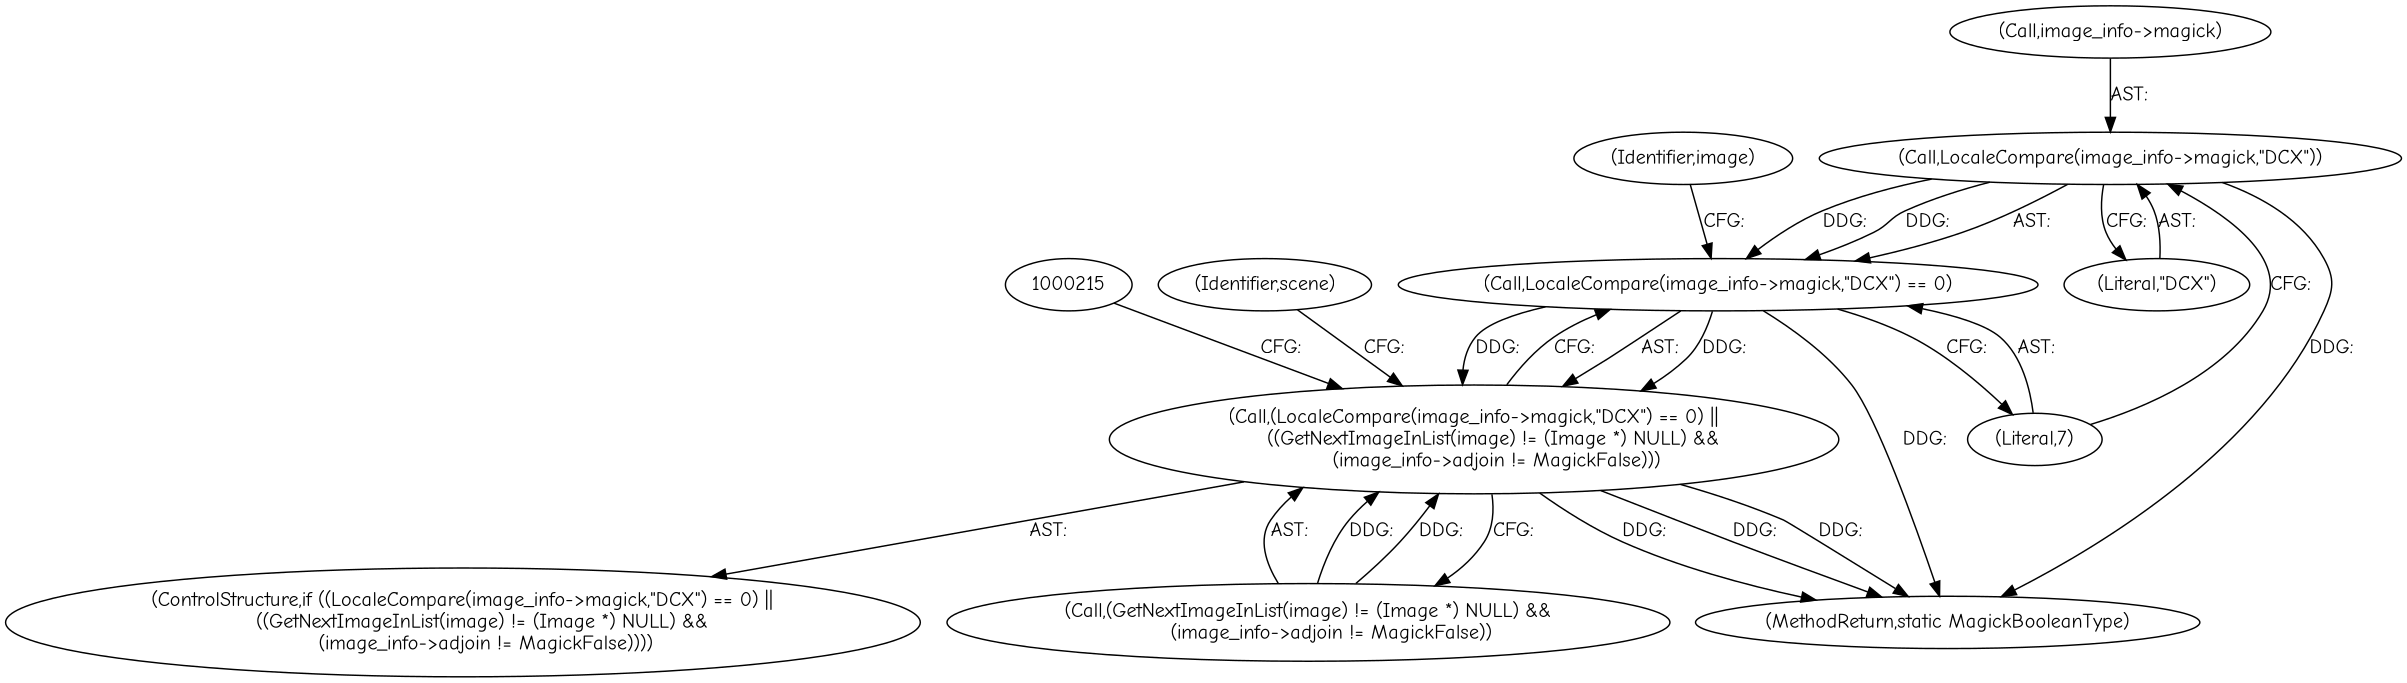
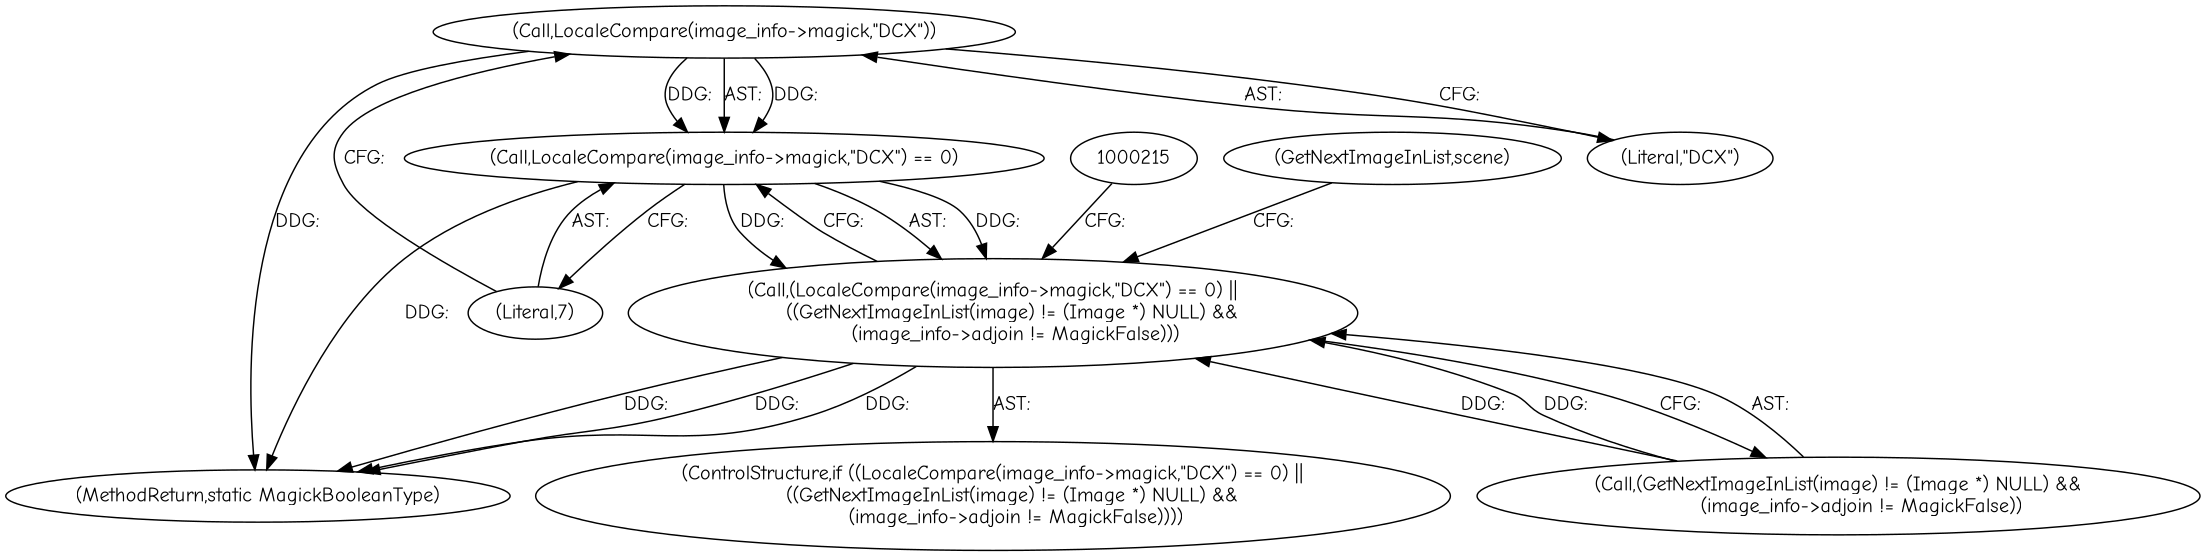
node "(Call,image_info->magick)": removed
node "(Identifier,image)": removed
node "(Identifier,scene)": label "(Identifier,scene)" -> "(GetNextImageInList,scene)"
